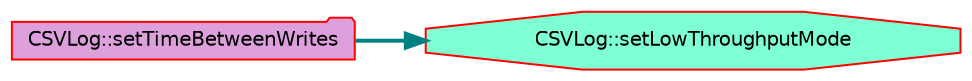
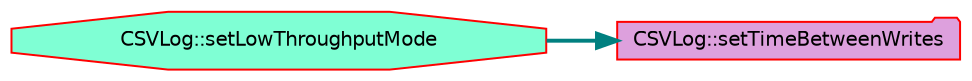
edge "CSVLog::setTimeBetweenWrites" -> "CSVLog::setLowThroughputMode": reversed
